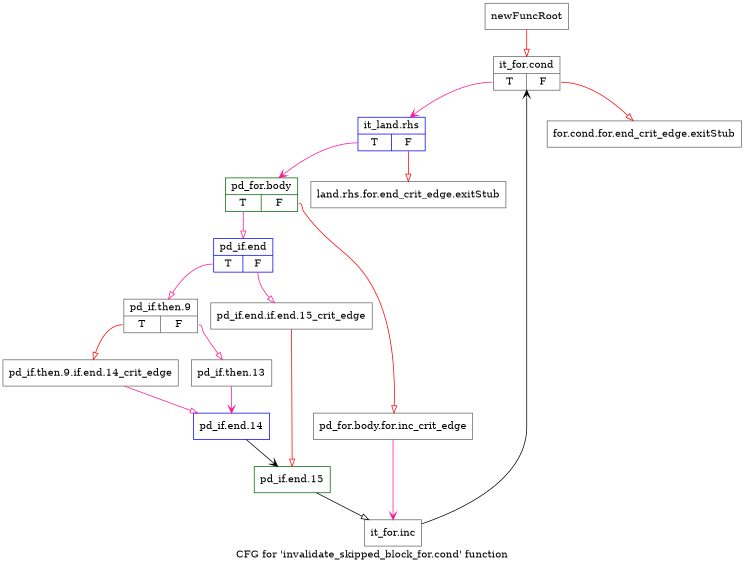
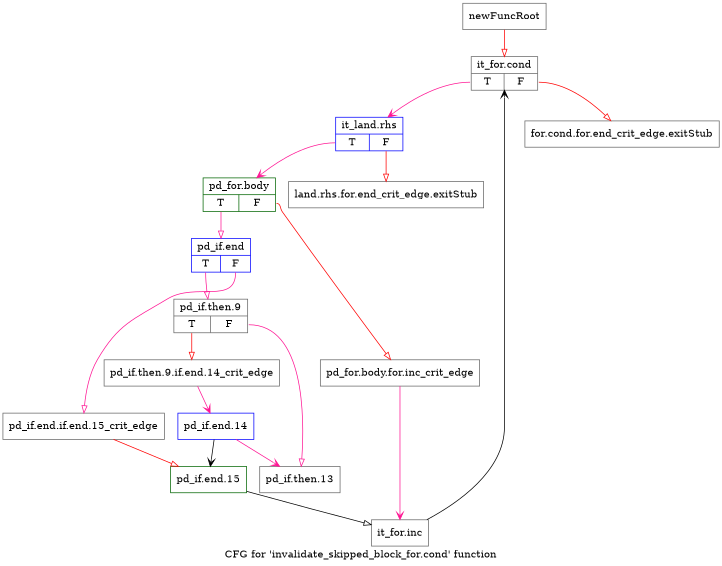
edge "pd_if.then.13" -> "pd_if.end.14": reversed
edge "pd_if.then.9.if.end.14_crit_edge" -> "pd_if.end.14": arrowhead onormal -> vee
